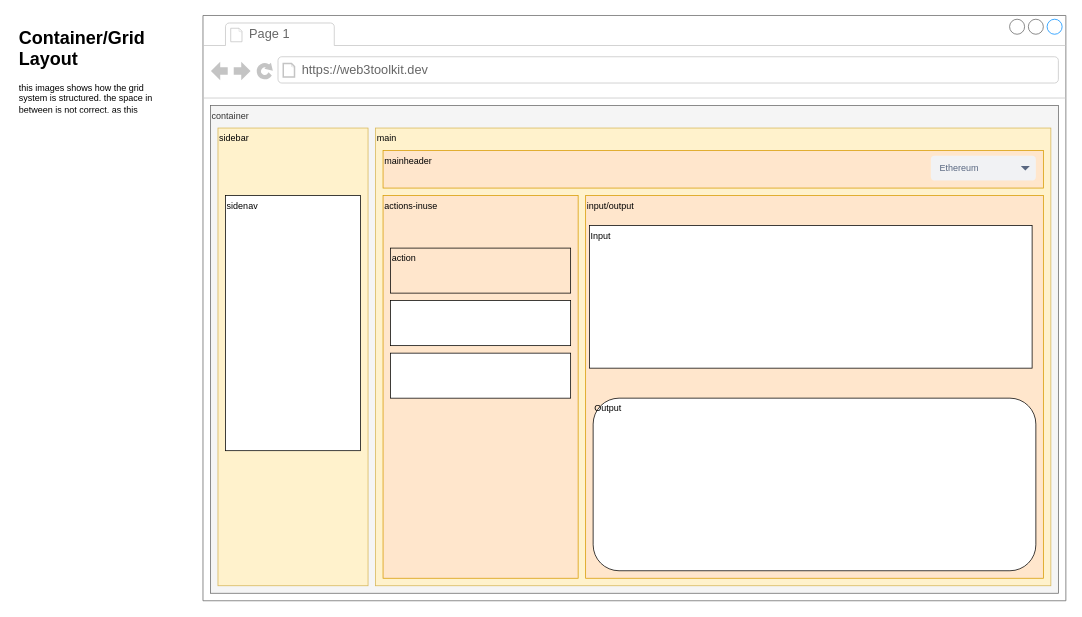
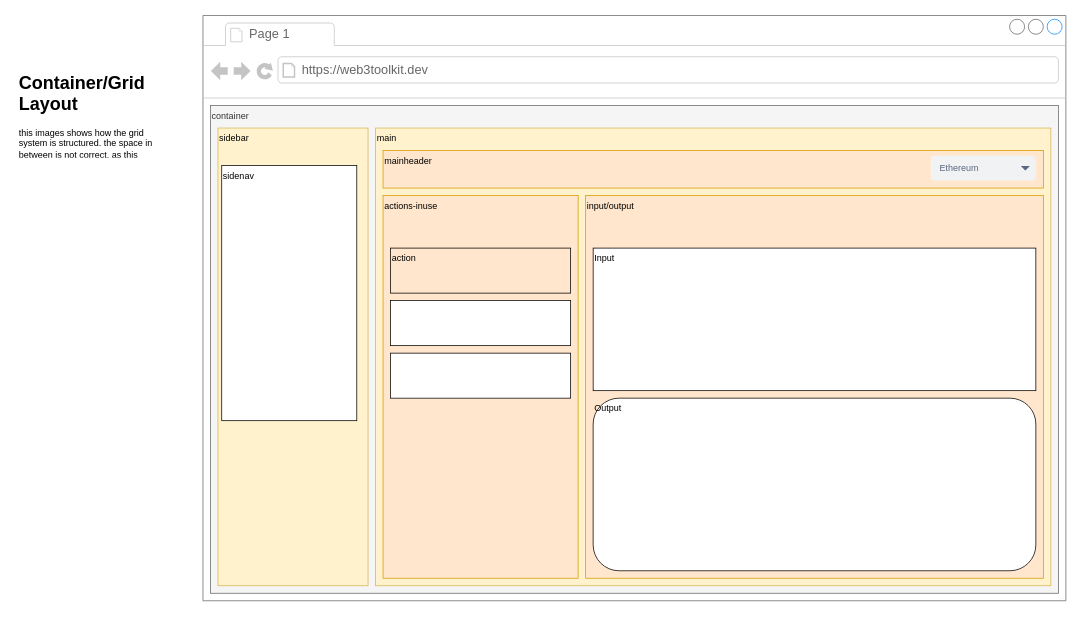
node "Container/Grid Layout this images shows how the grid system is structured. the space in between is not correct, as this only focusses on how the rows and columns should be.": moved (87, 68) -> (87, 113)
node "Input": moved (810, 297) -> (814, 319)
node "sidenav": moved (293, 323) -> (289, 293)
